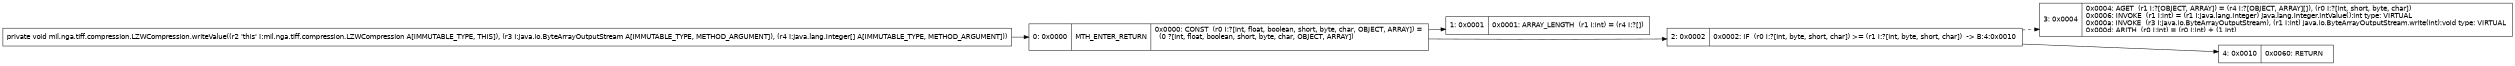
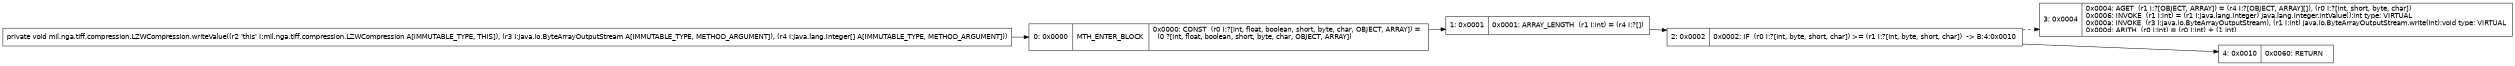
node "0: 0x0000": text "MTH_ENTER_RETURN" -> "MTH_ENTER_BLOCK"
edge "0: 0x0000" -> "2: 0x0002": now "1: 0x0001" -> "2: 0x0002"
